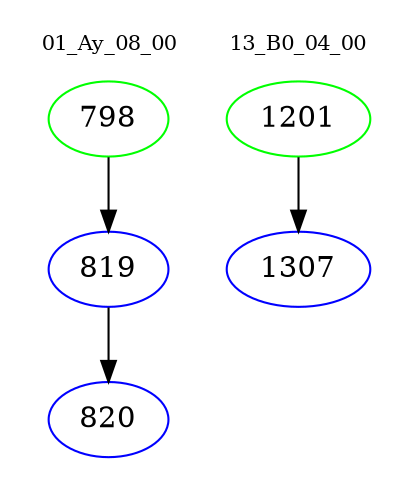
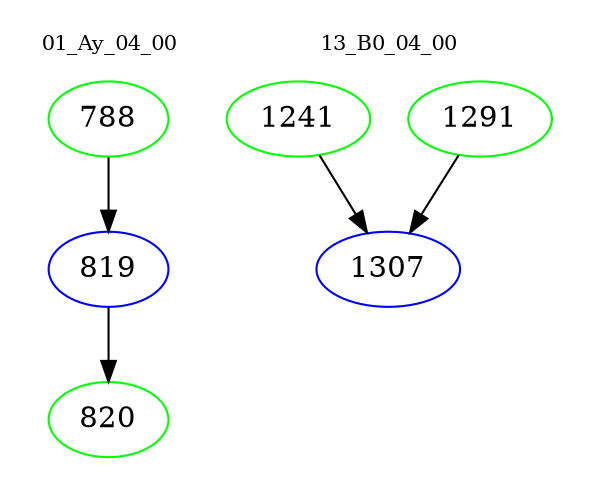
cluster "01_Ay_08_00": label "01_Ay_08_00" -> "01_Ay_04_00"
node "798": label "798" -> "788"
node "1201": label "1201" -> "1241"
node "1291": added
node "820": color blue -> green
